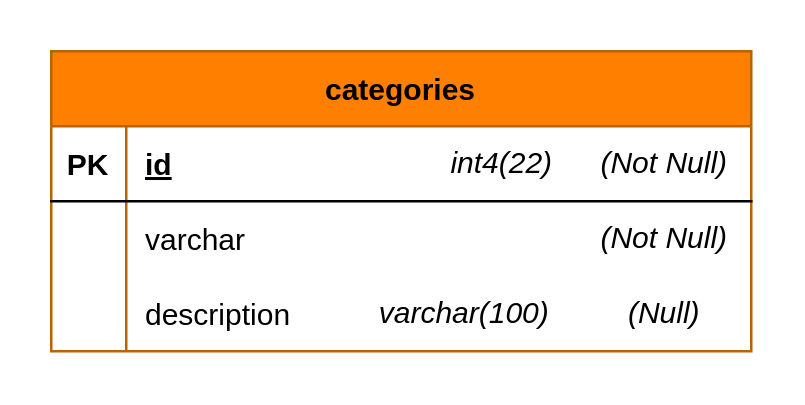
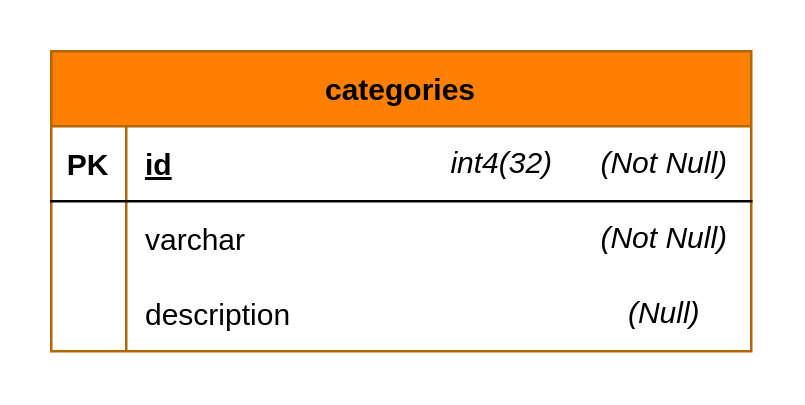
node "int4(22)": label "int4(22)" -> "int4(32)"
node "varchar(100)": removed
